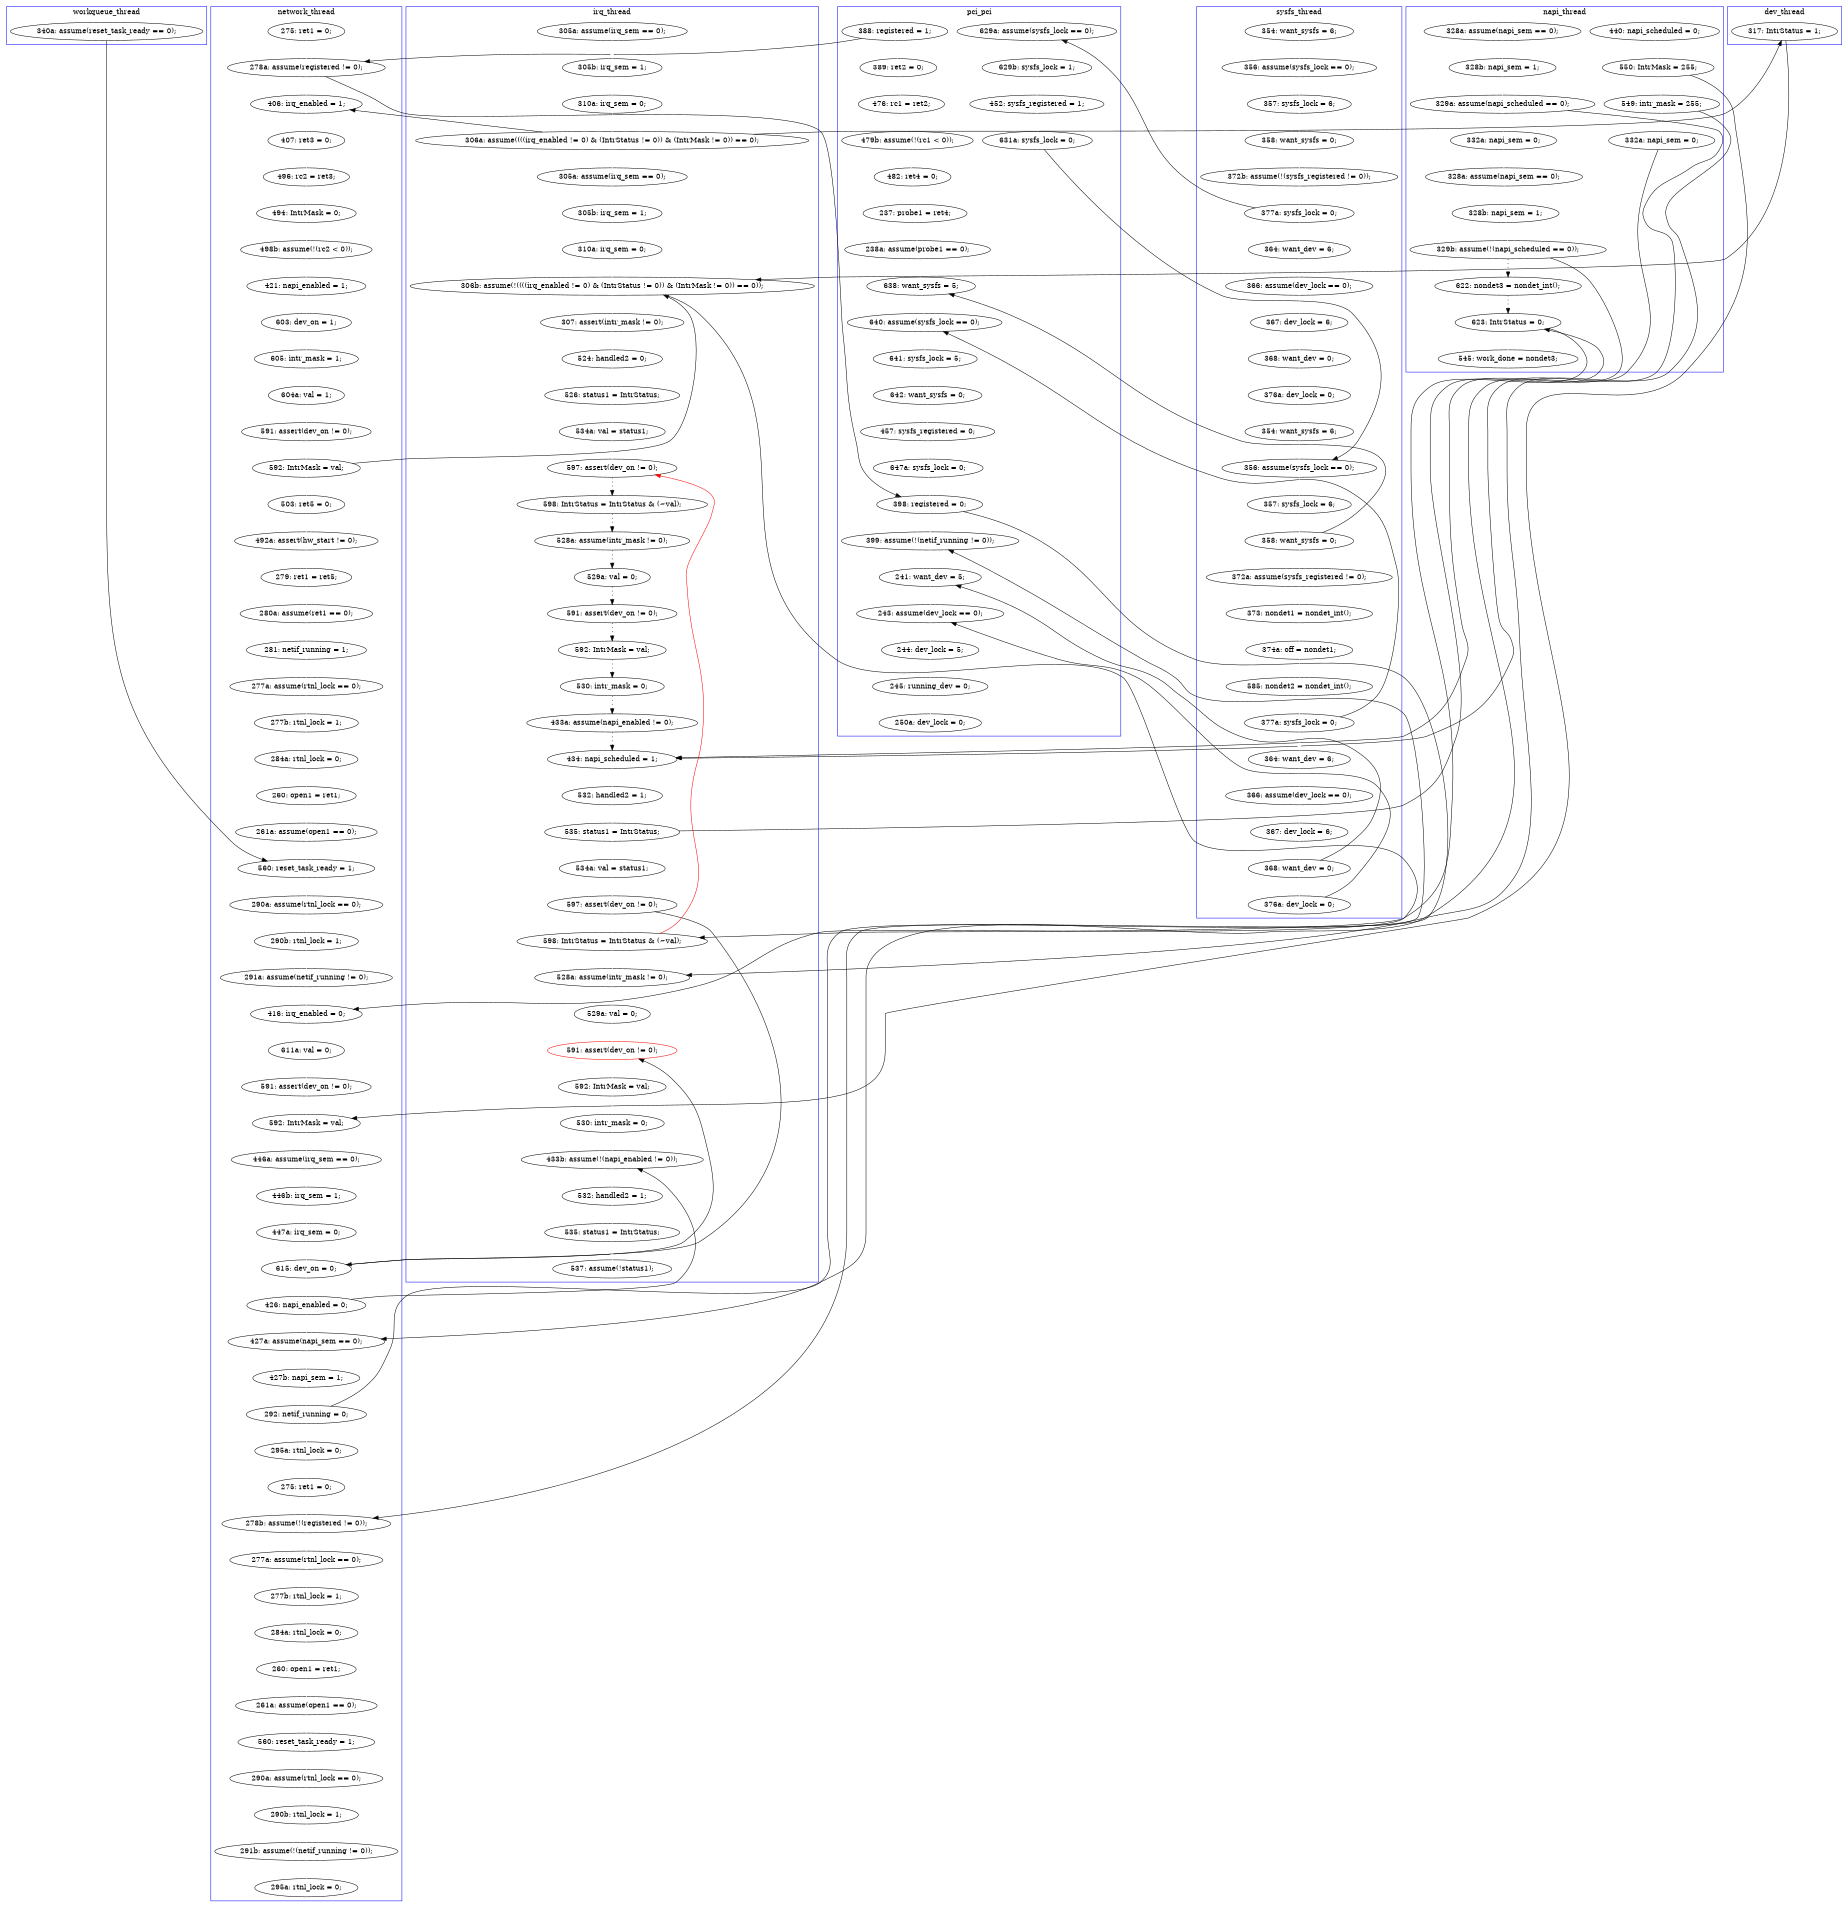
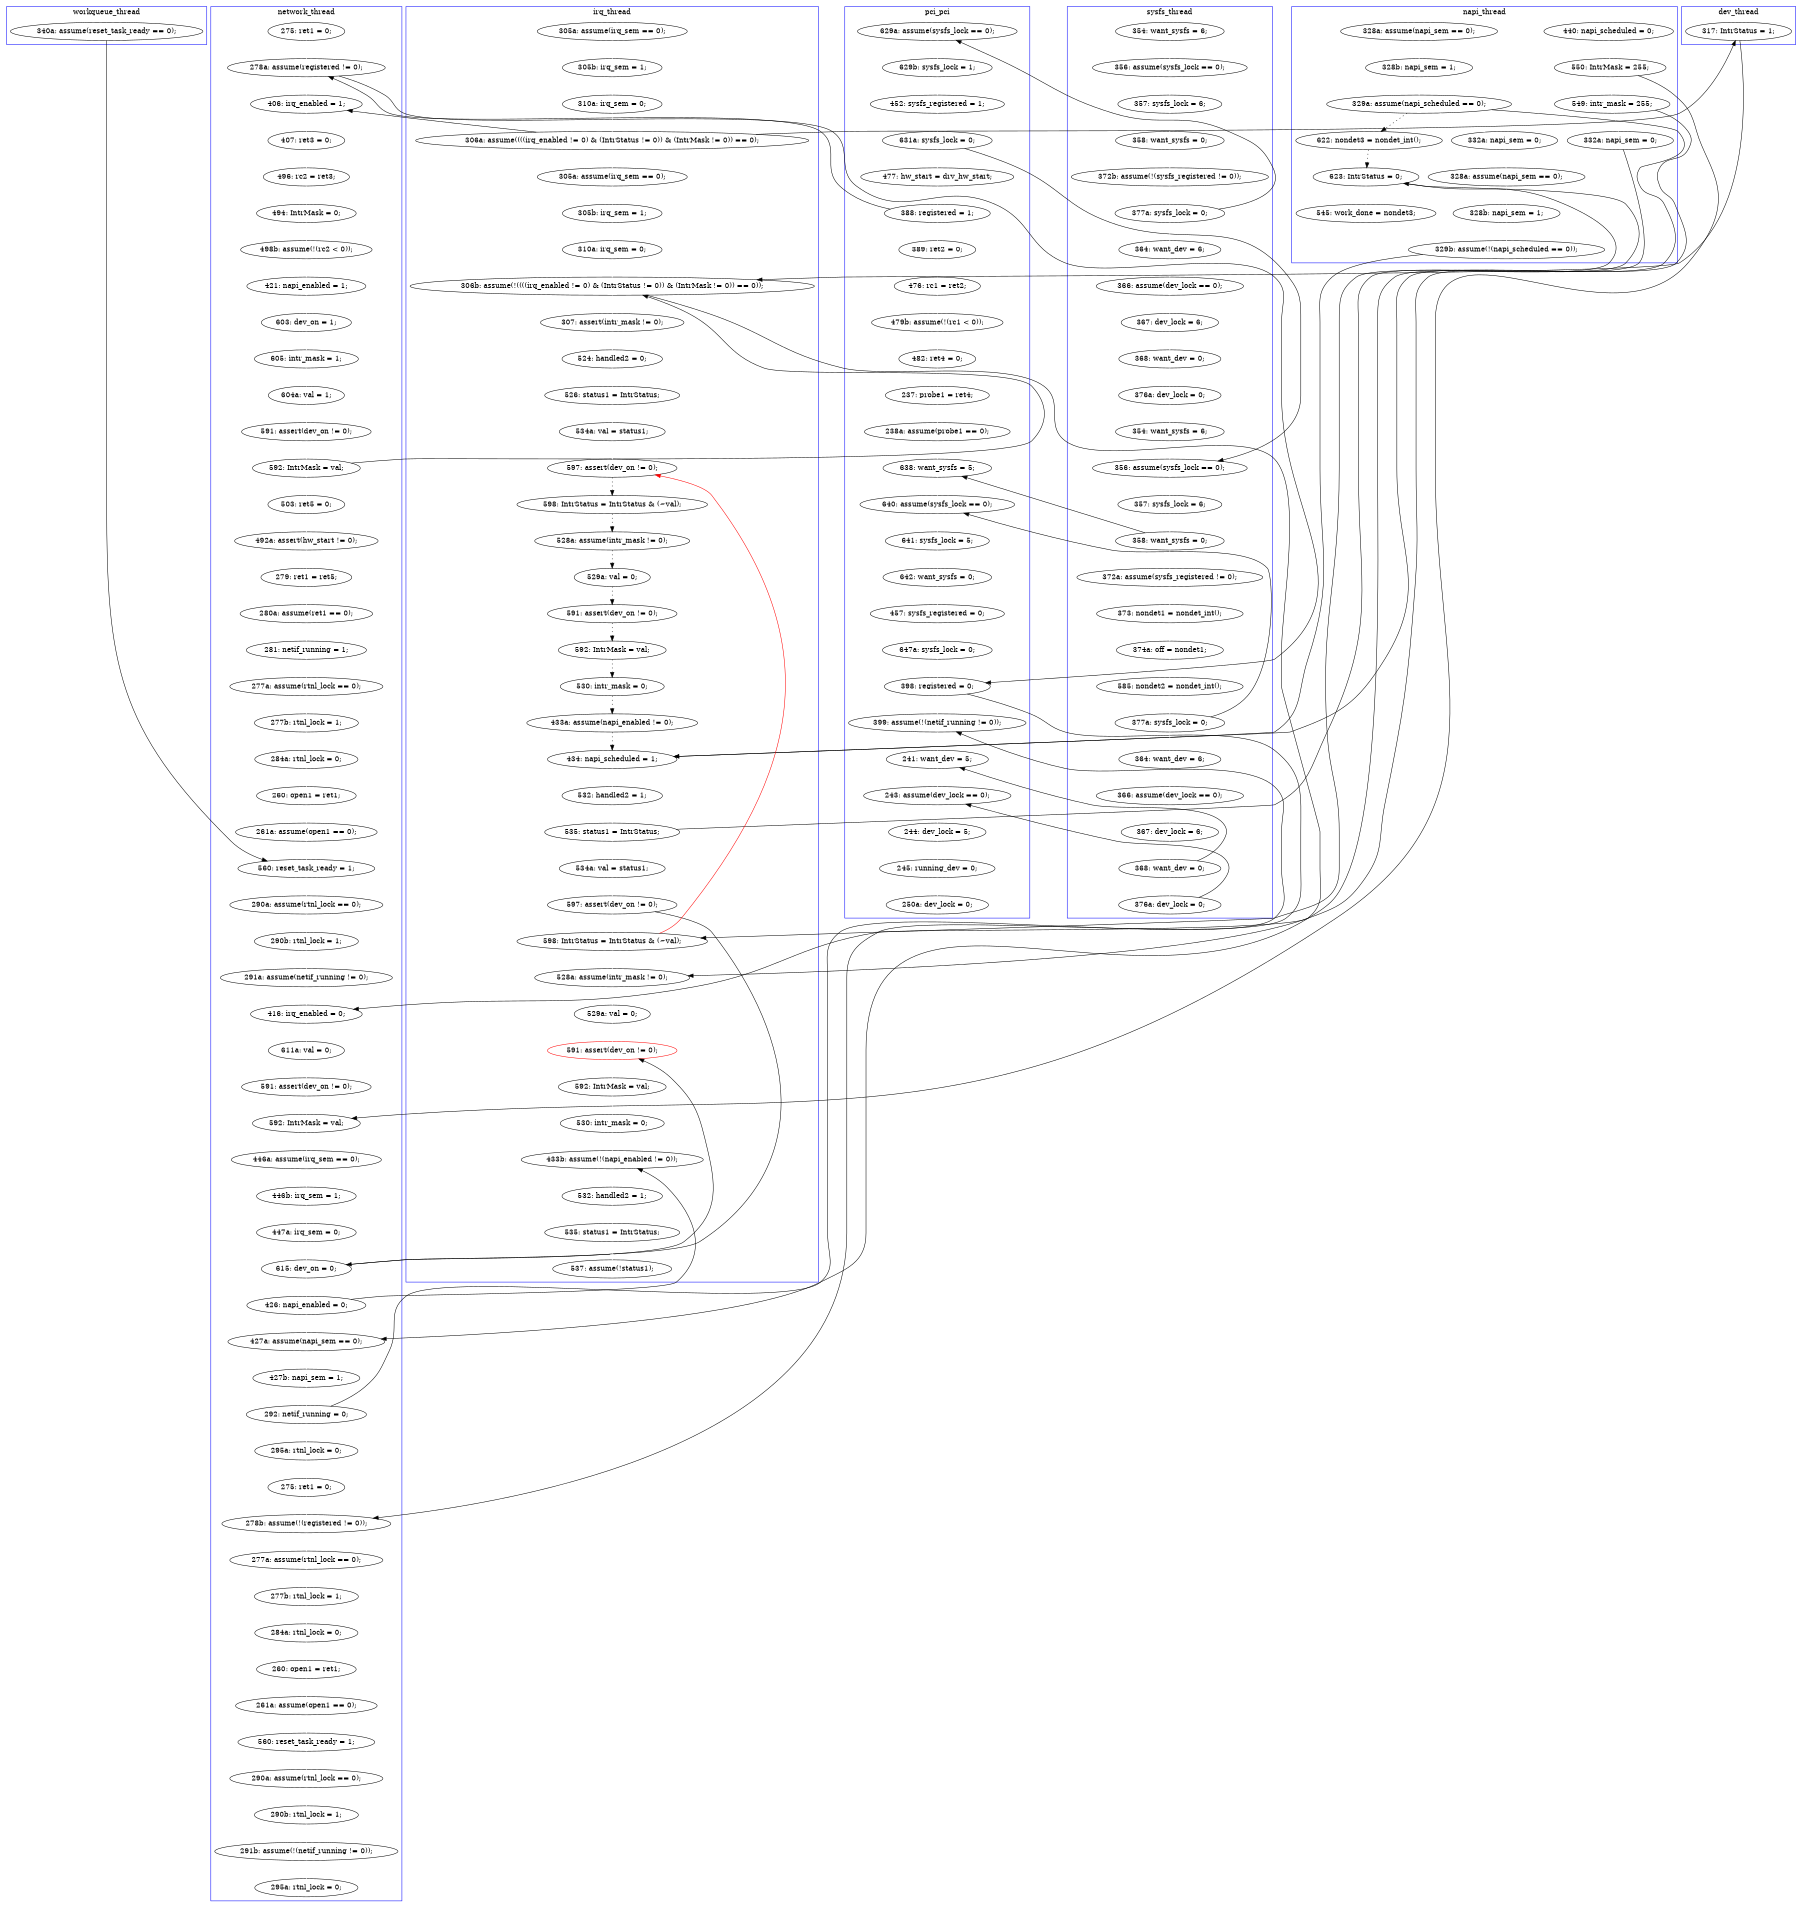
node "477: hw_start = drv_hw_start;": added
edge "329b: assume(!(napi_scheduled == 0));" -> "622: nondet3 = nondet_int();": now "329a: assume(napi_scheduled == 0);" -> "622: nondet3 = nondet_int();"
